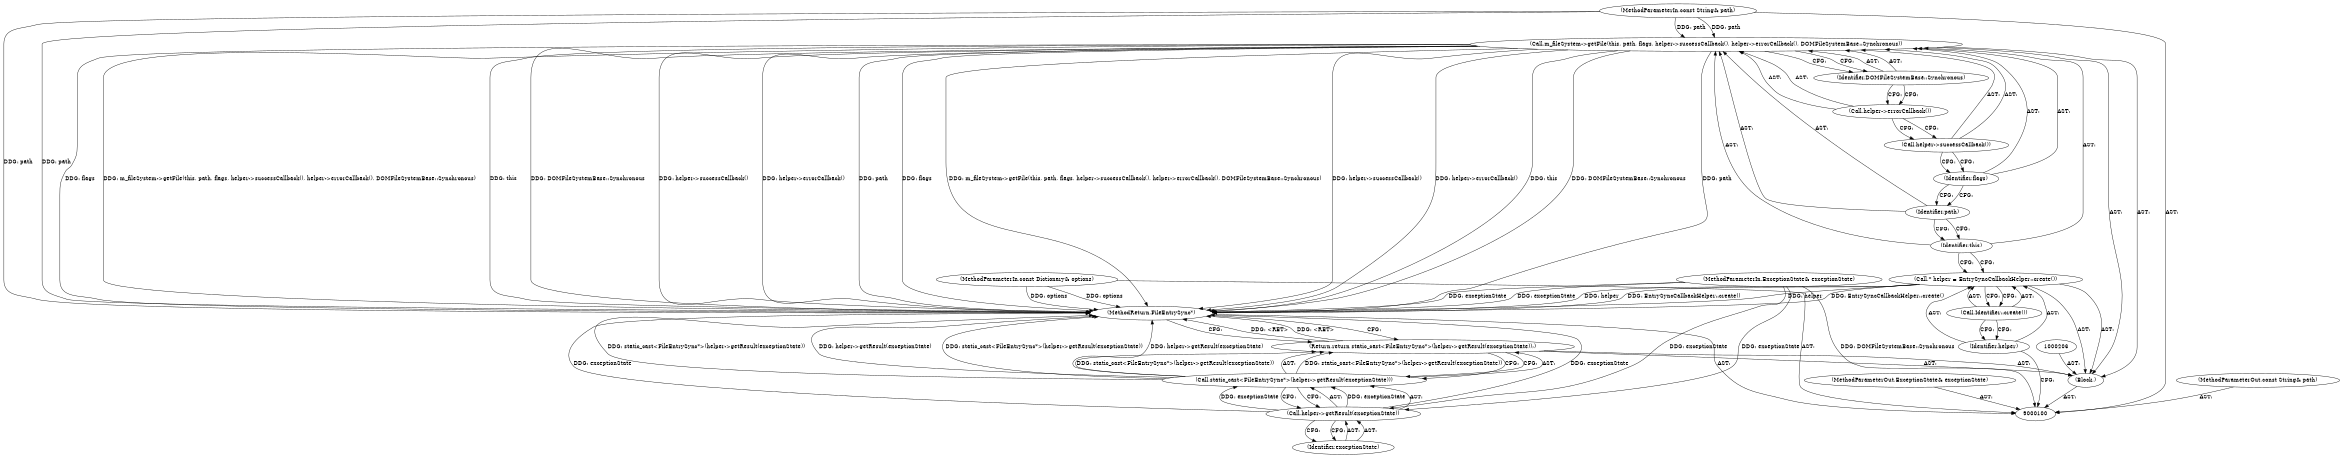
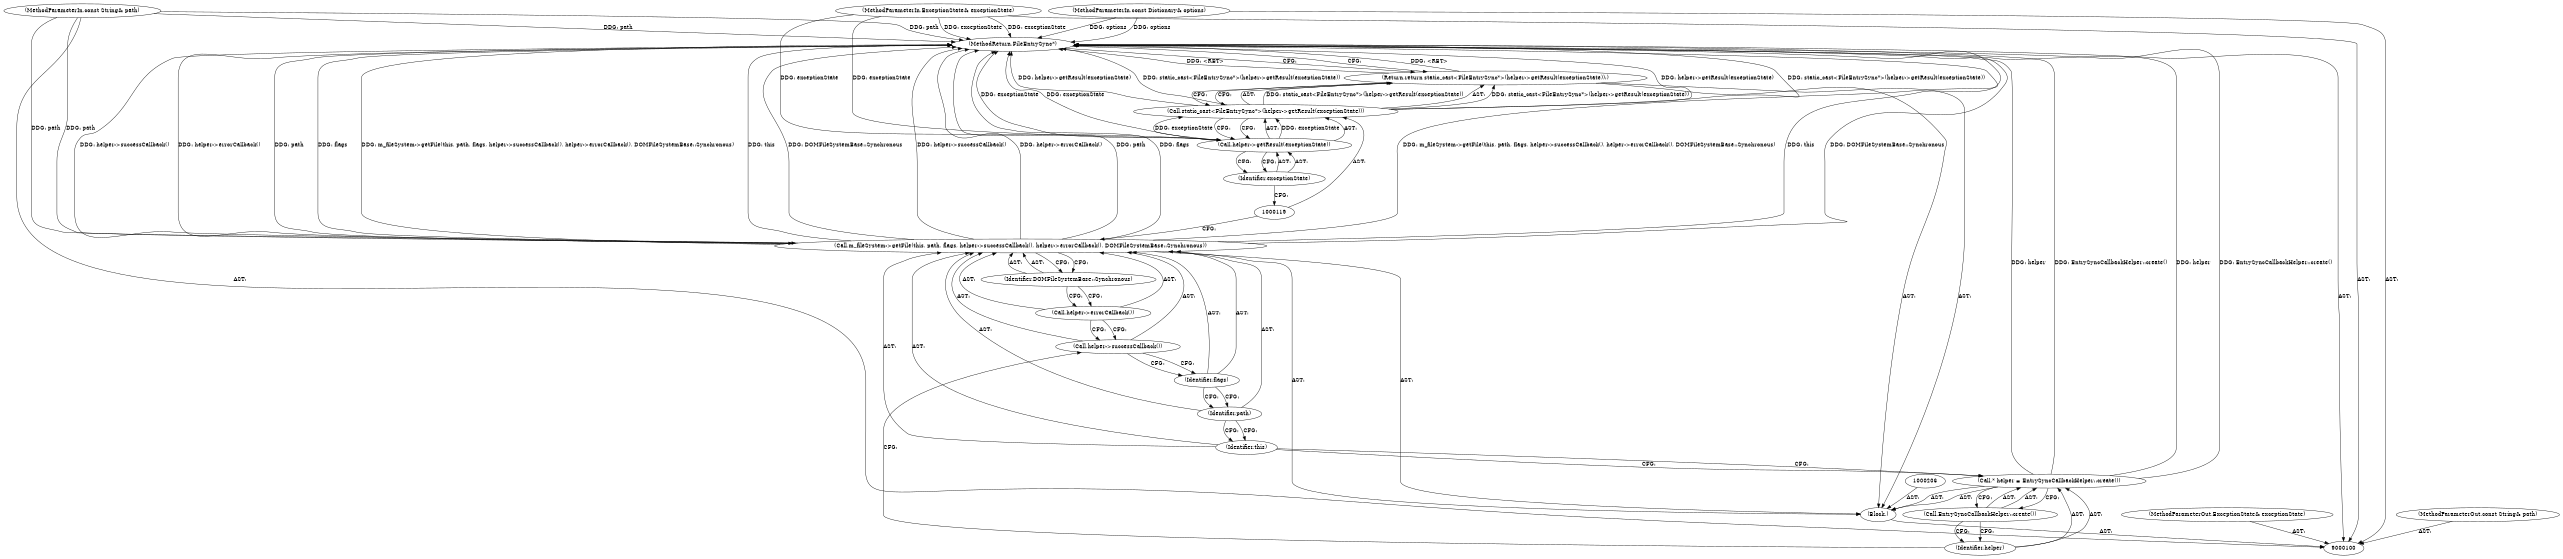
node "1000119": added
node "(Call,Identifier::create())": label "(Call,Identifier::create())" -> "(Call,EntrySyncCallbackHelper::create())"
edge "(MethodParameterIn,ExceptionState& exceptionState)" -> "9000100": label "DDG: DOMFileSystemBase::Synchronous" -> "AST: "
edge "(Identifier,helper)" -> "9000100": now "(Identifier,helper)" -> "(Call,helper->successCallback())"
